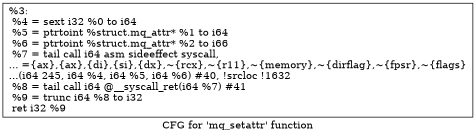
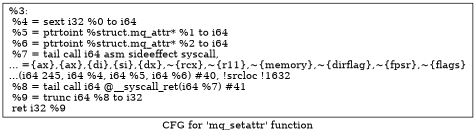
node "%3:": text "%6 = ptrtoint %struct.mq_attr* %2 to i66" -> "%6 = ptrtoint %struct.mq_attr* %2 to i64"
